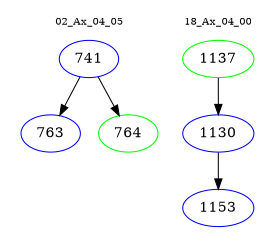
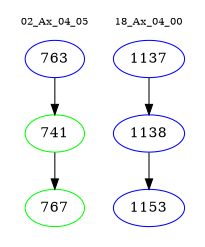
node "741": color blue -> green
node "1137": color green -> blue
edge "741" -> "763": reversed
node "764": label "764" -> "767"
node "1130": label "1130" -> "1138"
